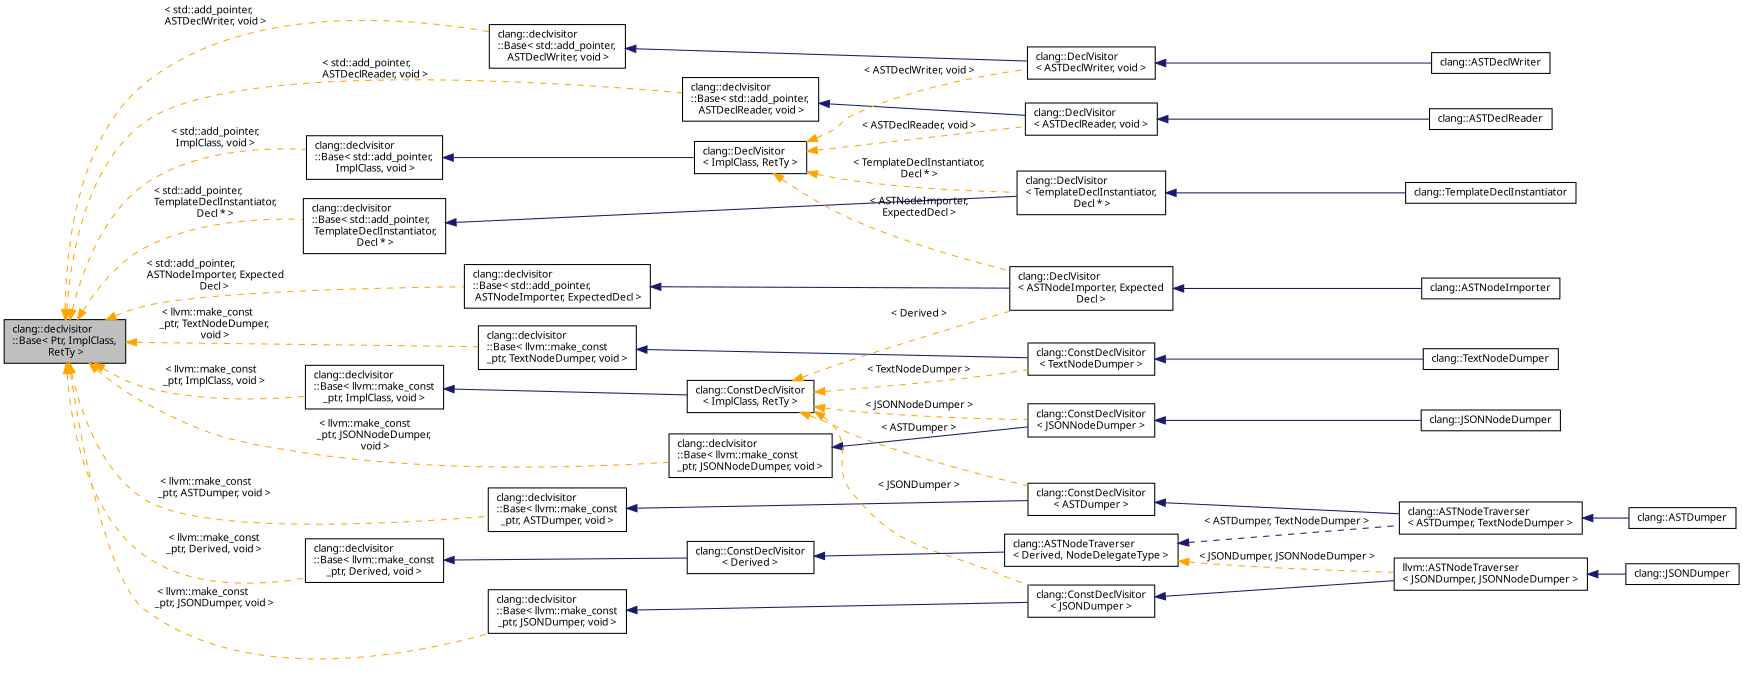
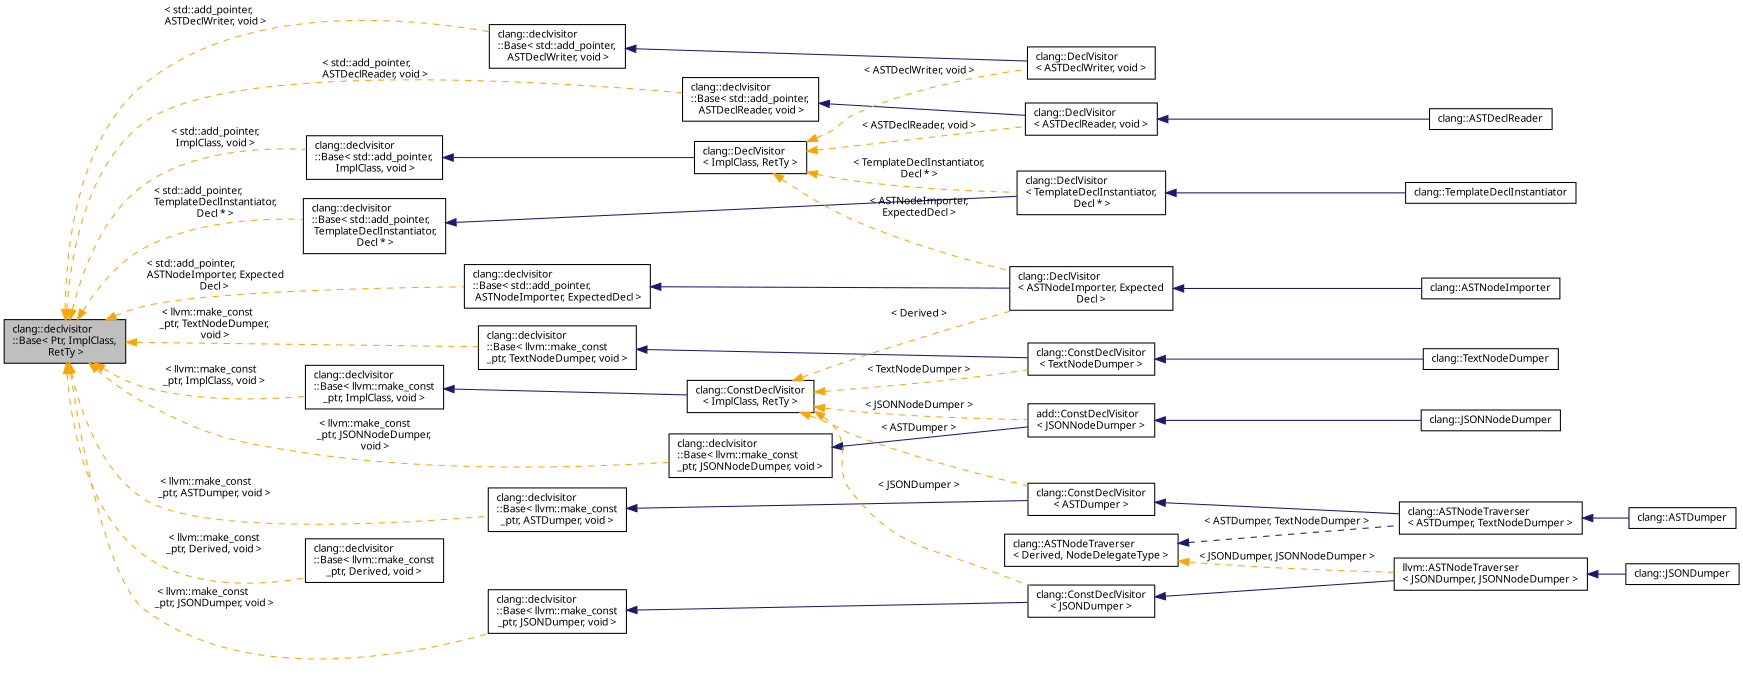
node "clang::ASTDeclWriter": removed
node "clang::ConstDeclVisitor < JSONNodeDumper >": label "clang::ConstDeclVisitor < JSONNodeDumper >" -> "add::ConstDeclVisitor < JSONNodeDumper >"
node "clang::ConstDeclVisitor < Derived >": removed
